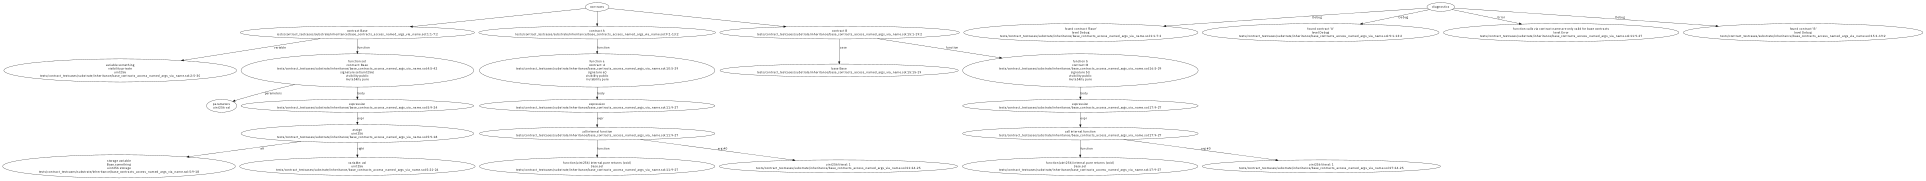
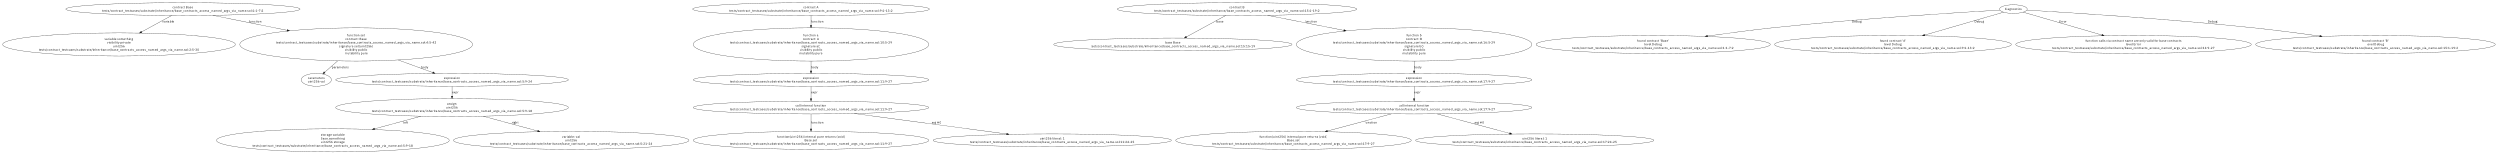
node "contracts": removed
